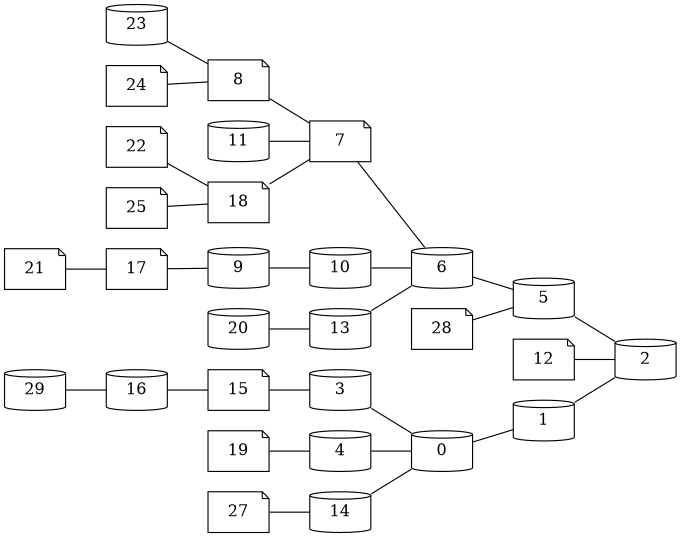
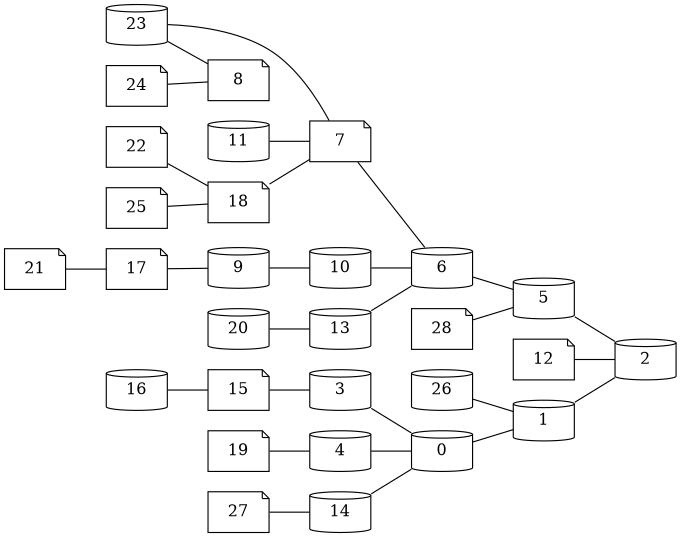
edge "8" -- "7": now "23" -- "7"
node "29": removed
node "26": added
